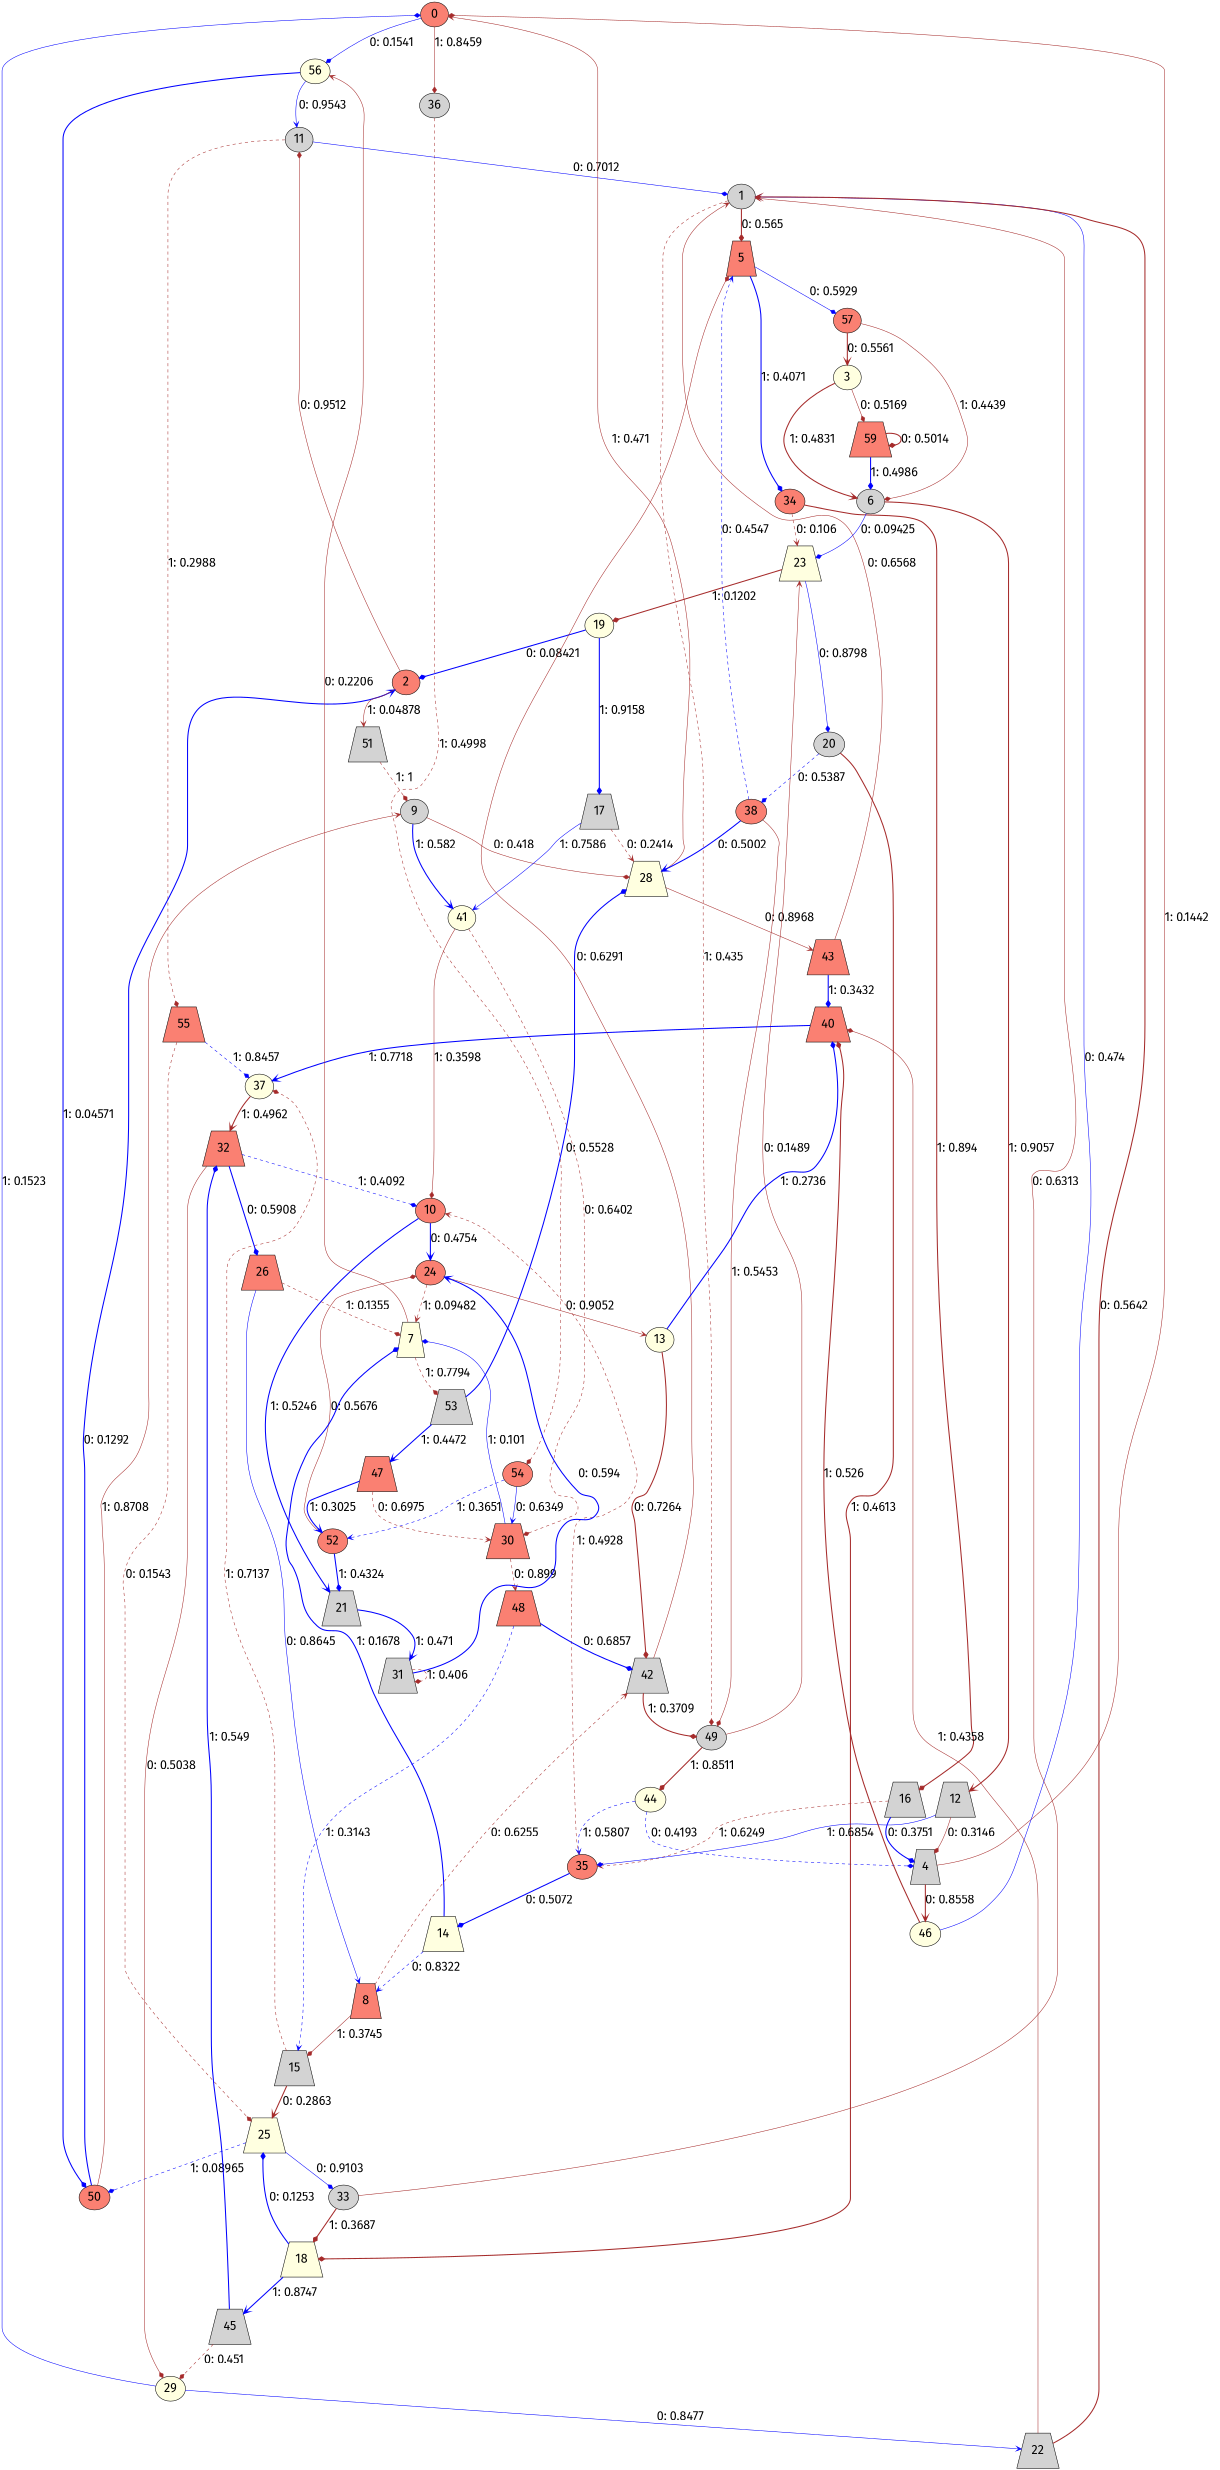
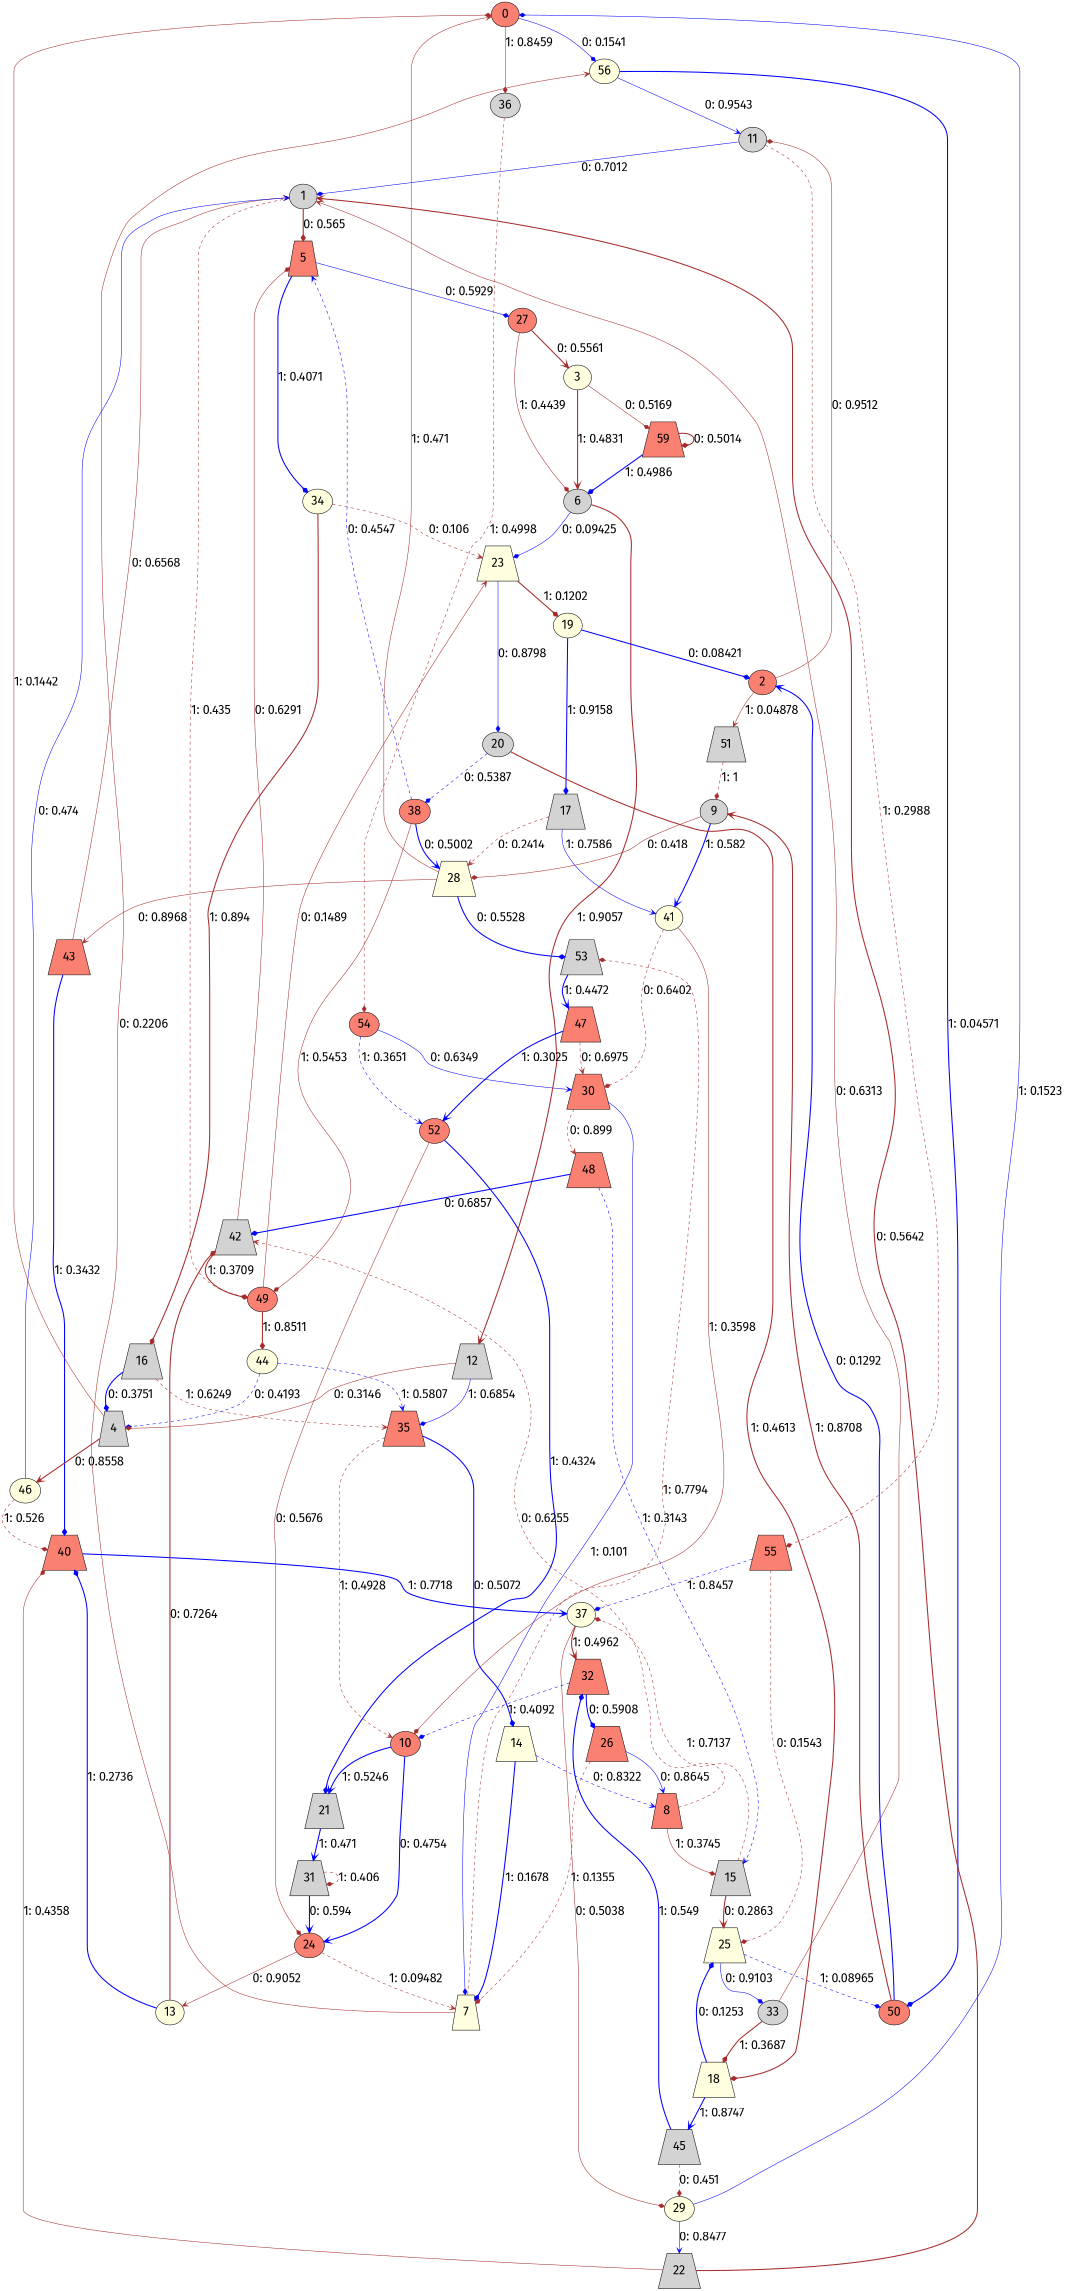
node "57": label "57" -> "27"
node "34": fillcolor salmon -> lightyellow
edge "53" -> "28": reversed
edge "50" -> "9": style solid -> bold
edge "46" -> "40": style bold -> dashed
node "49": fillcolor lightgrey -> salmon
edge "32" -> "29": now "37" -> "29"
node "35": shape ellipse -> trapezium
